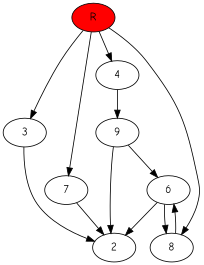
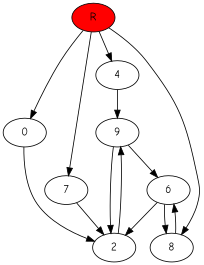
node "3": label "3" -> "0"
edge "2" -> "9": added
